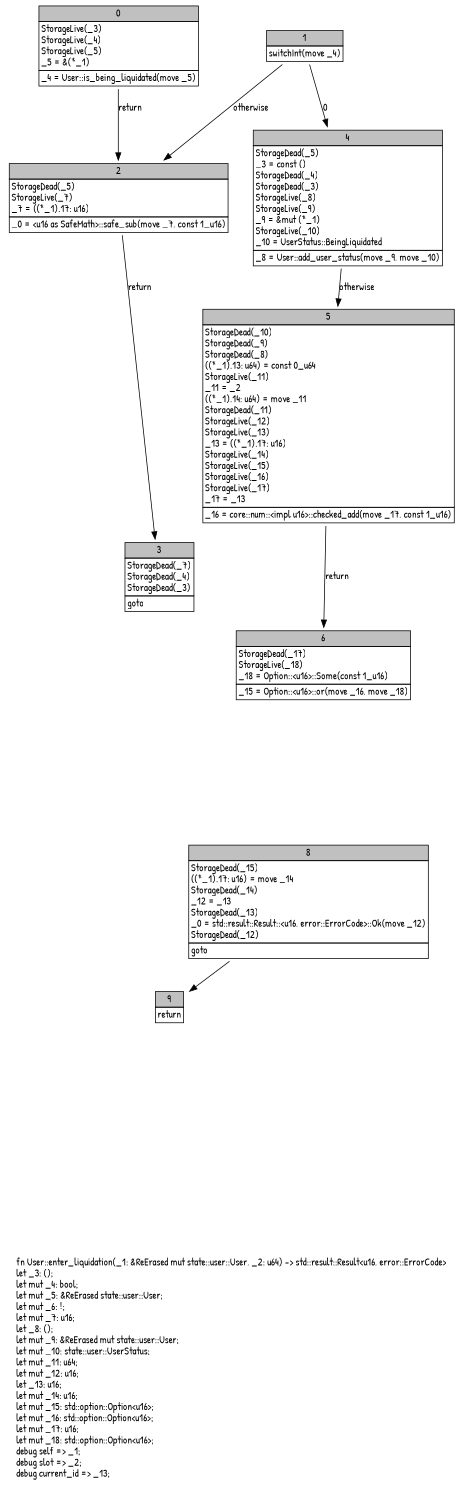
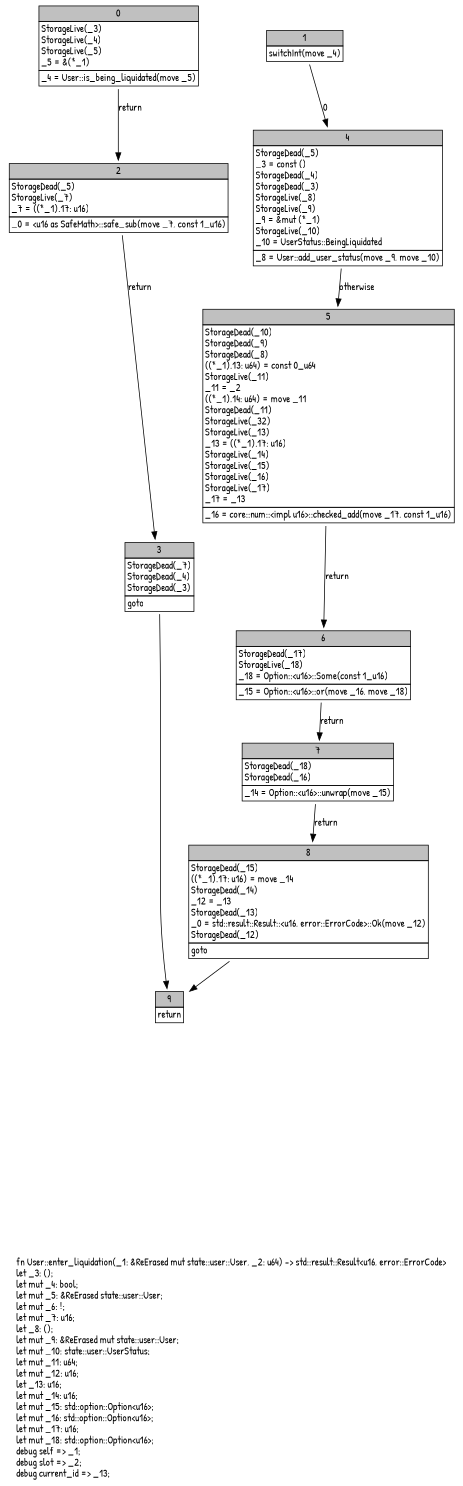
edge "1" -> "2": removed, label "otherwise"
node "5": text "StorageLive(_12)" -> "StorageLive(_32)"
node "7": added
edge "3" -> "9": added
